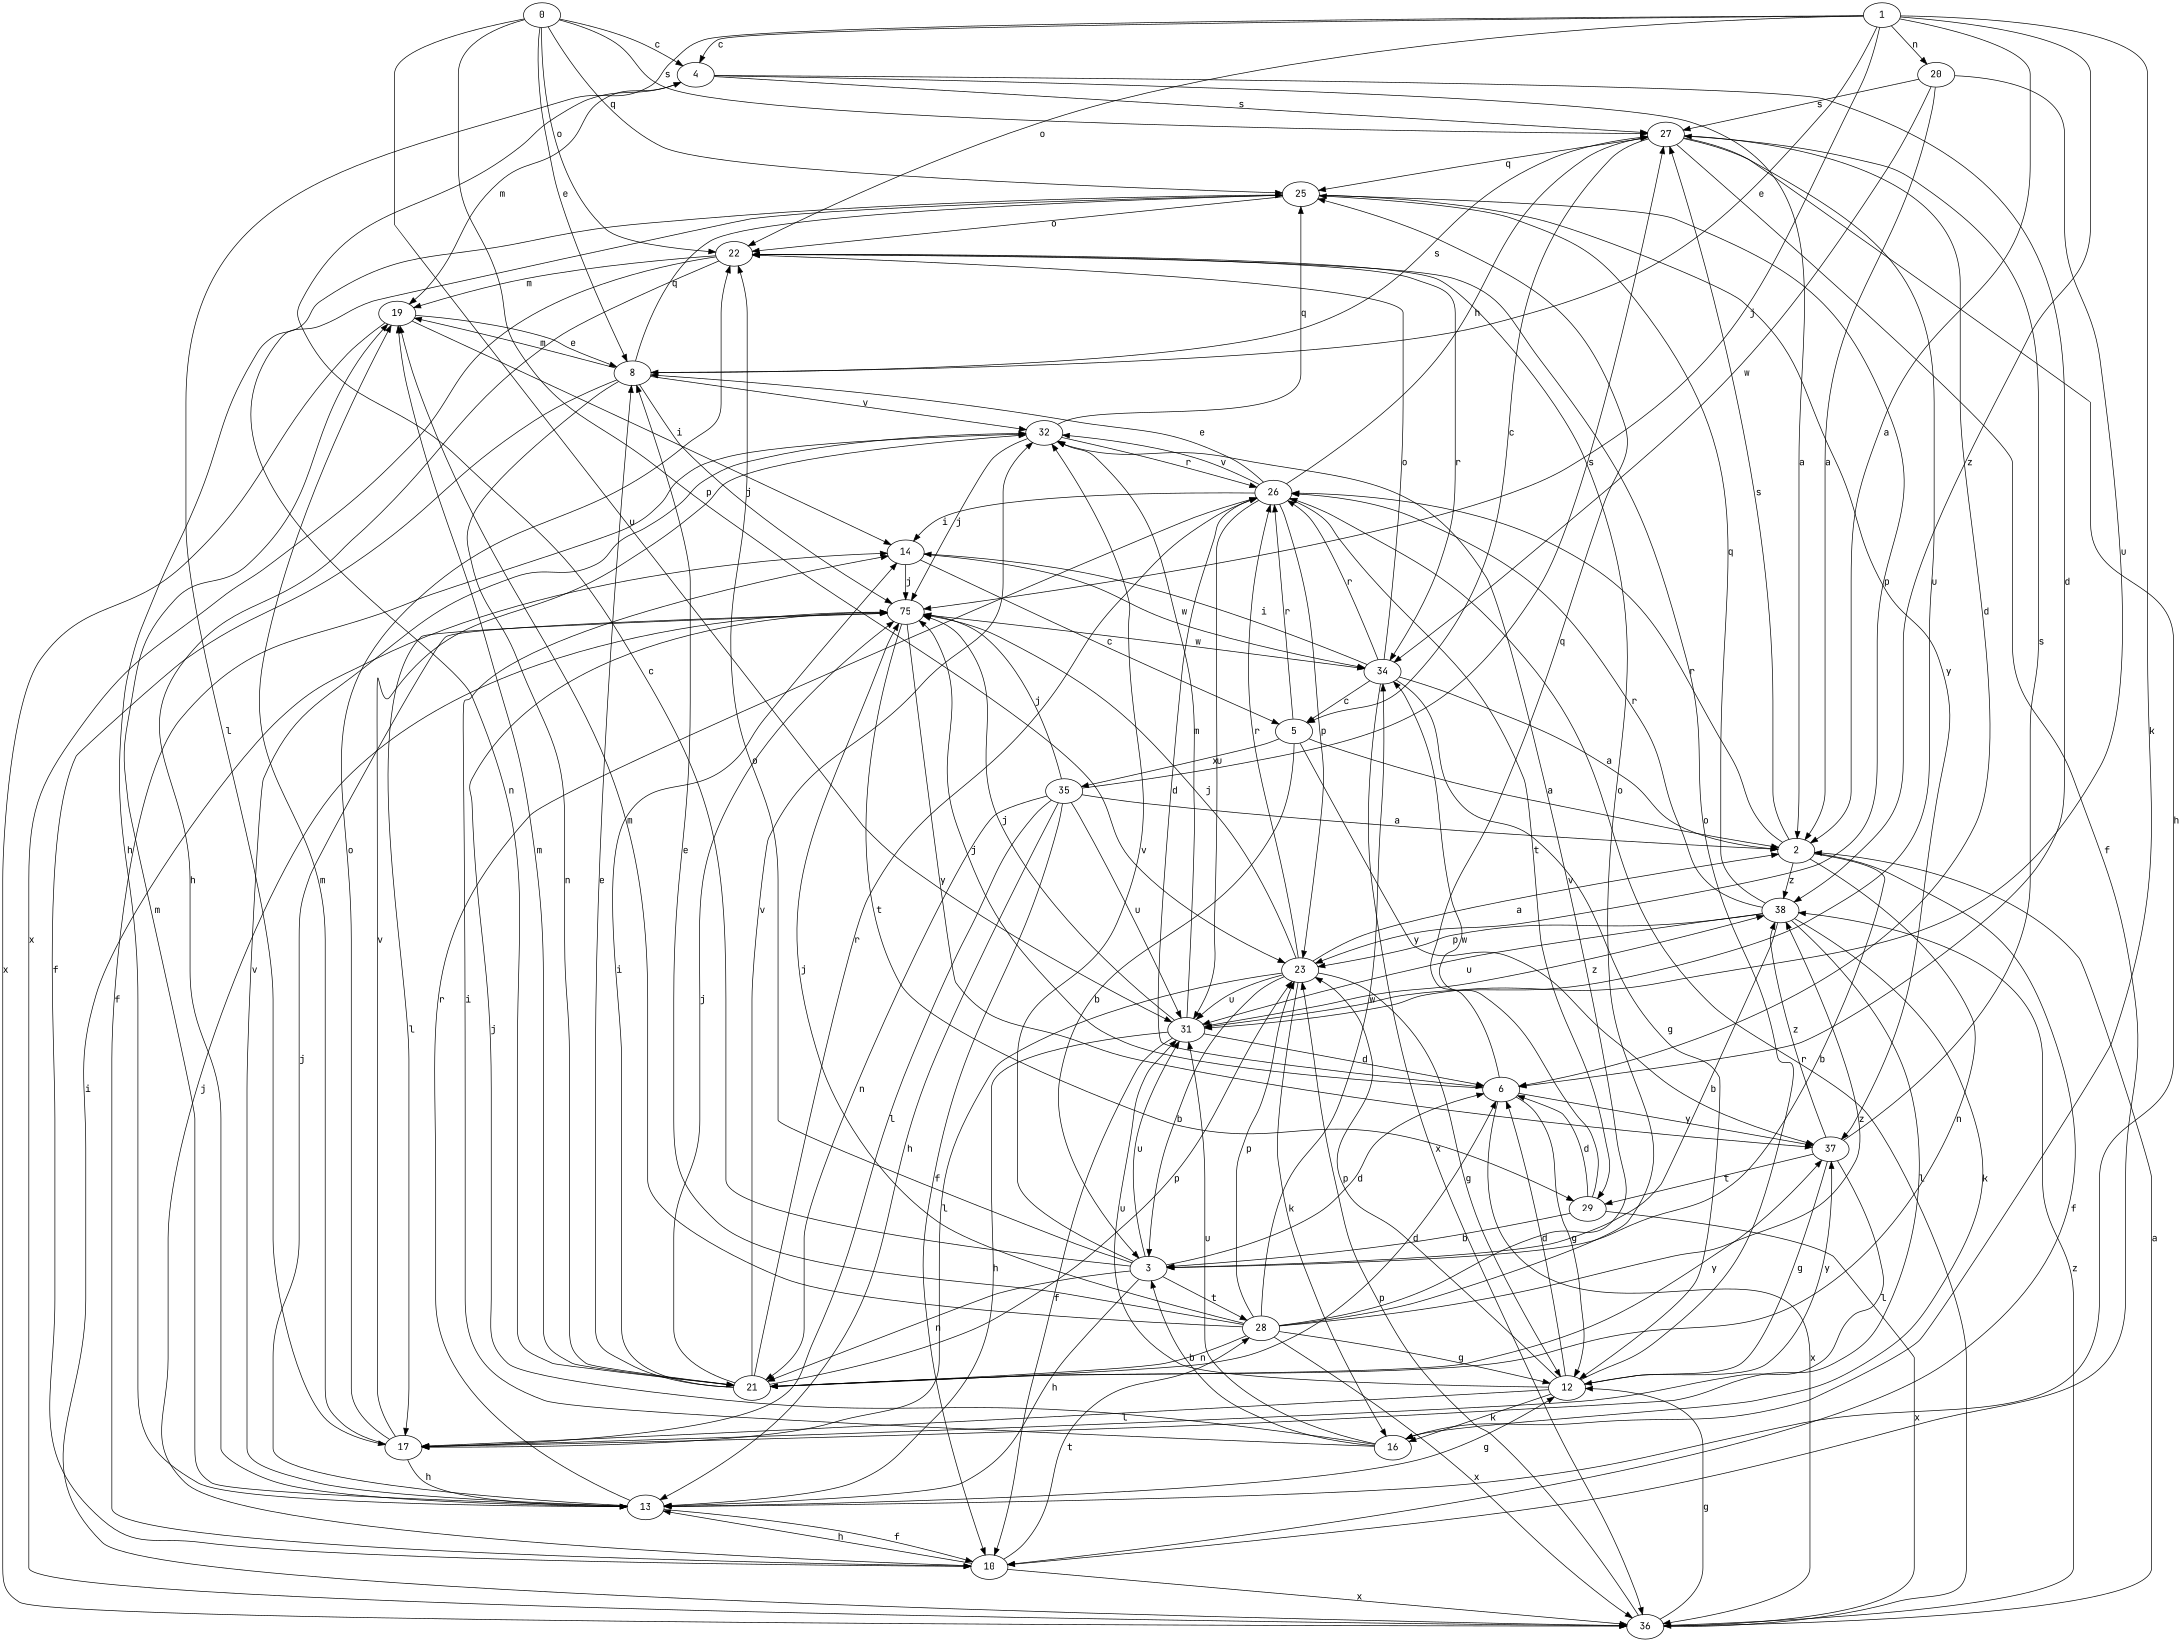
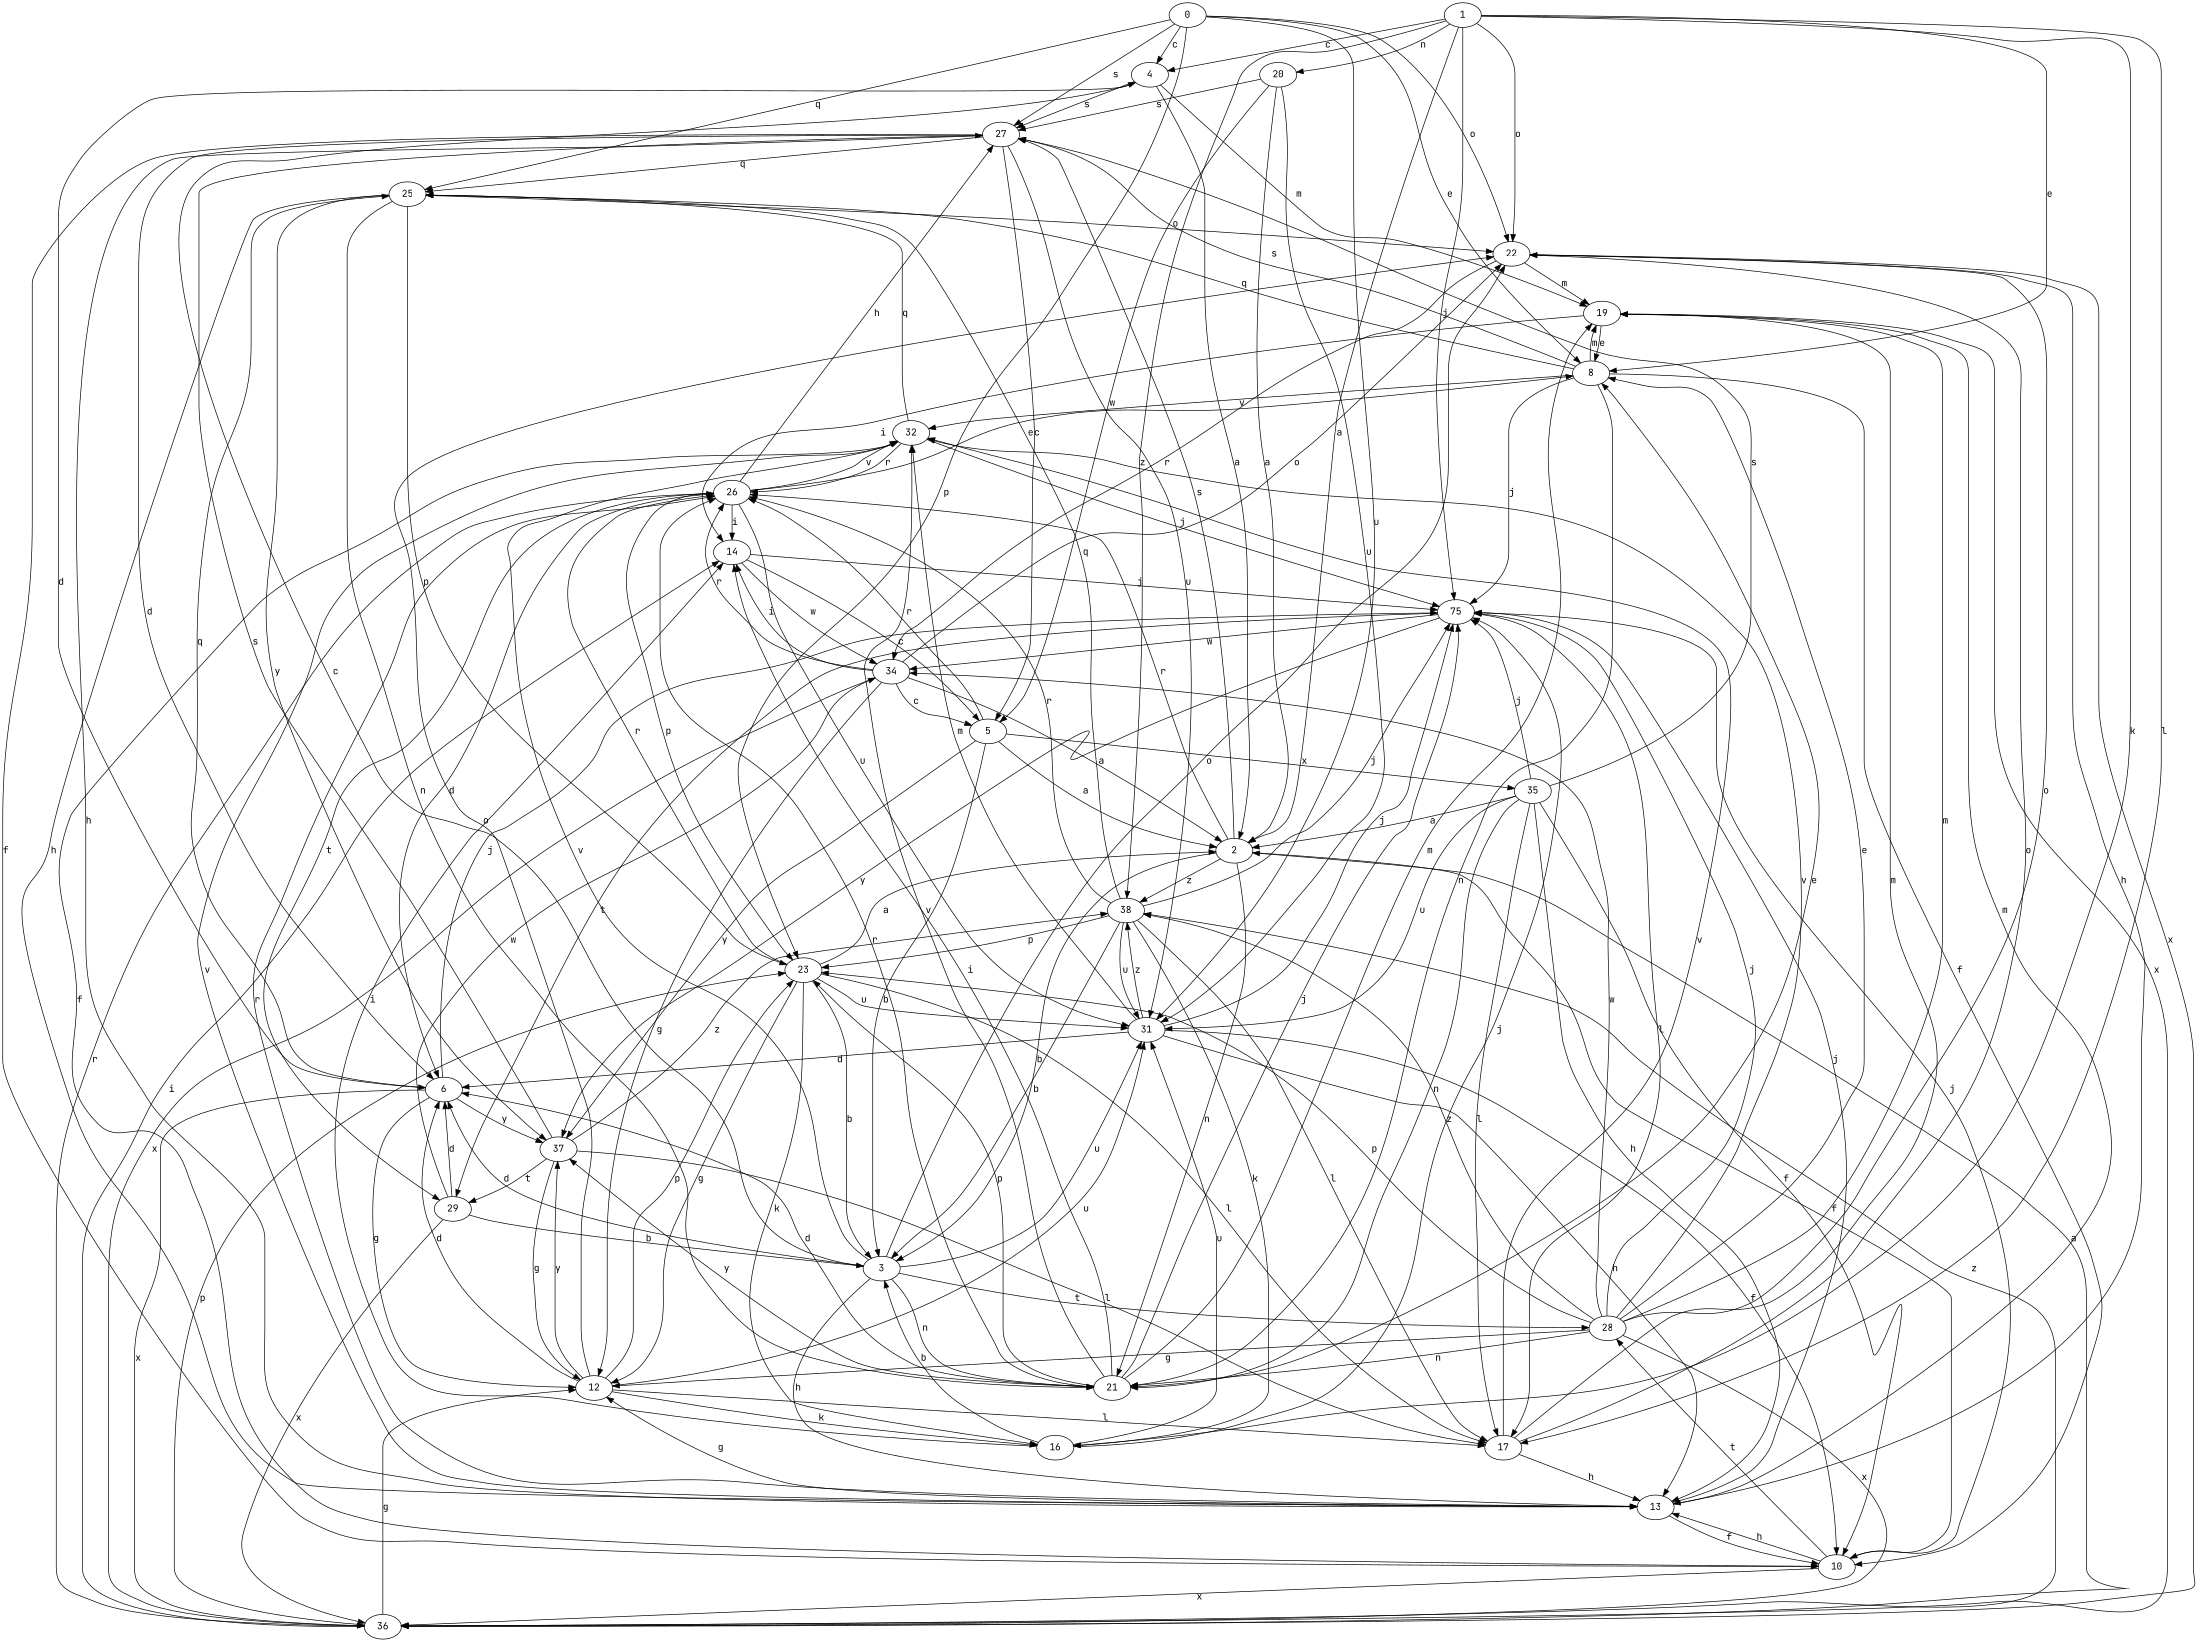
edge "20" -> "34": now "20" -> "5"
edge "23" -> "75": now "38" -> "75"
